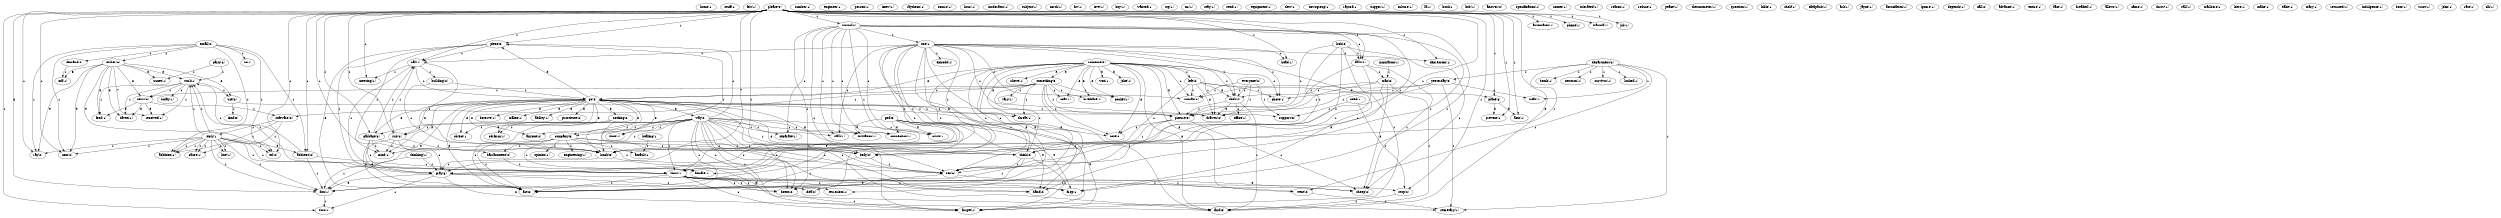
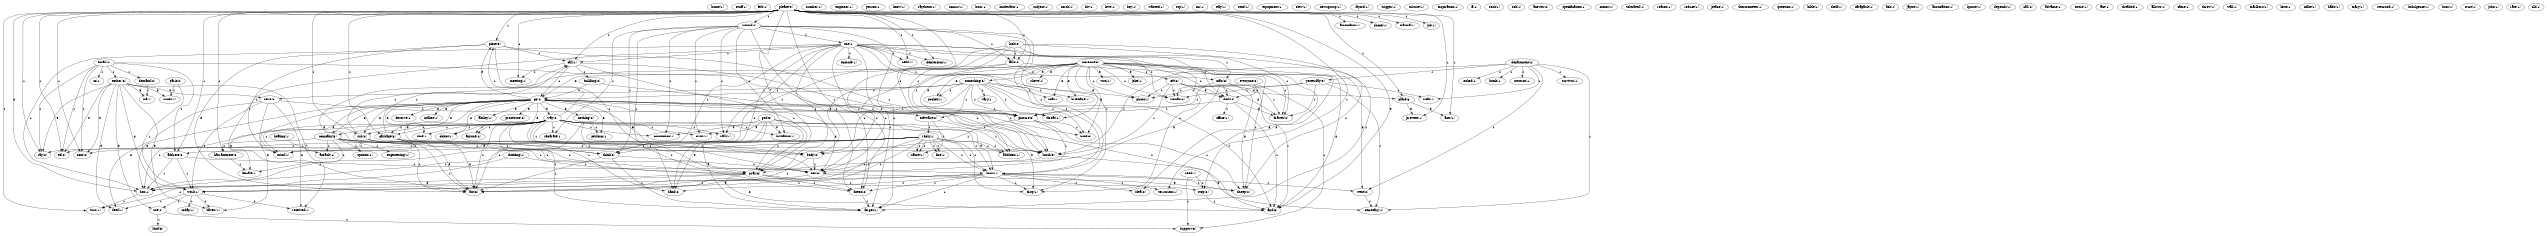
edge "inspiration(1)" -> "man(3)": now "look(2)" -> "man(3)"
edge "work(1)" -> "news(3)": reversed
